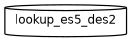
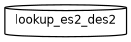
node "lookup_es5_des2": label "lookup_es5_des2" -> "lookup_es2_des2"
